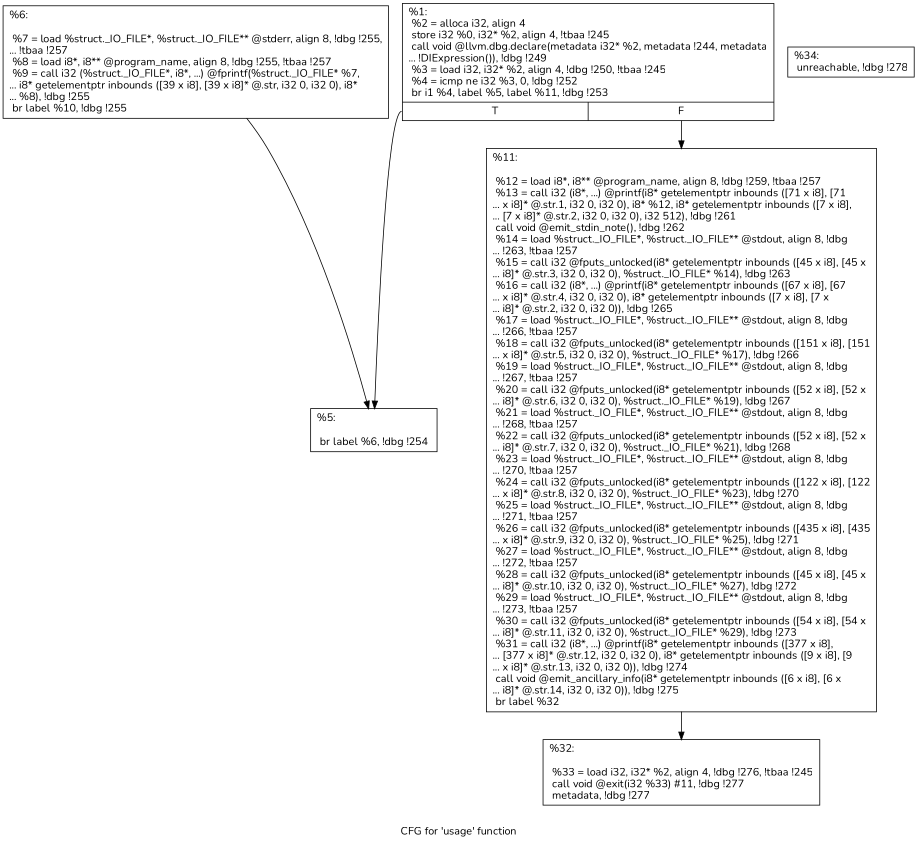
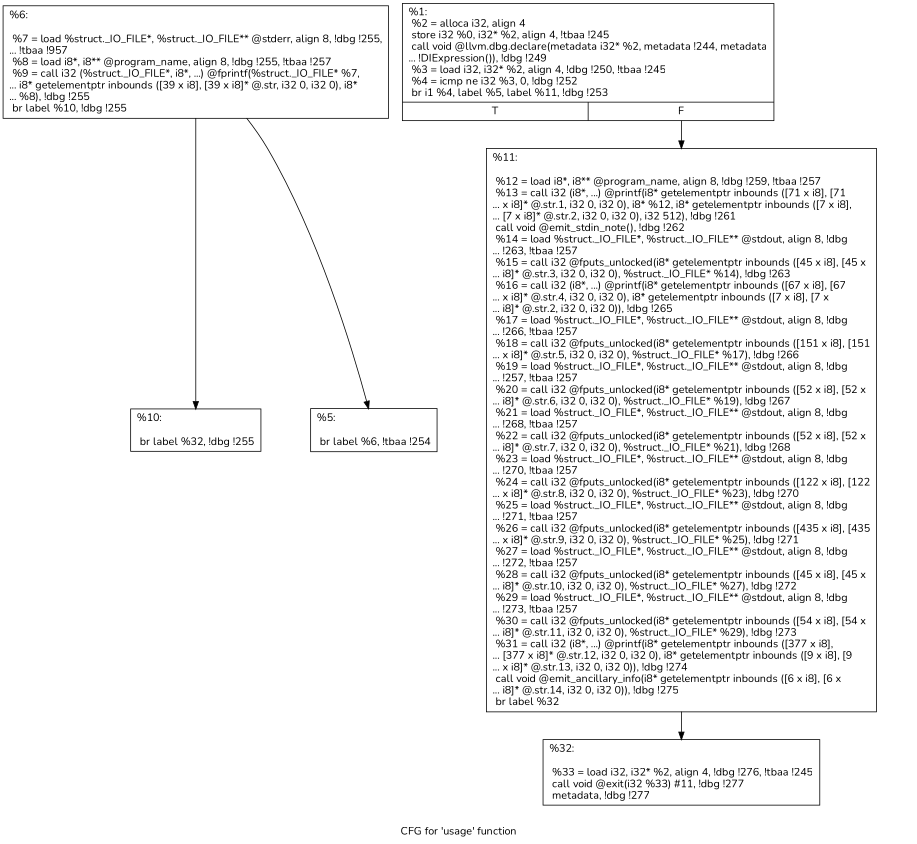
node "%6:": text "... !tbaa !257" -> "... !tbaa !957"
node "%34:": removed
edge "%1:" -> "%5:": removed
node "%11:": text "... !267, !tbaa !257" -> "... !257, !tbaa !257"
node "%10:": added
node "%5:": text "br label %6, !dbg !254" -> "br label %6, !tbaa !254"
